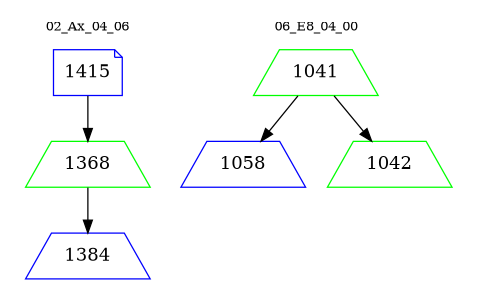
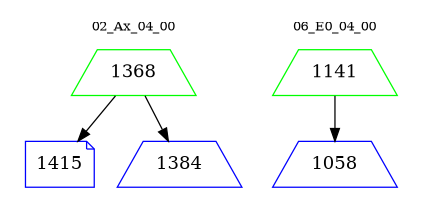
cluster "02_Ax_04_06": label "02_Ax_04_06" -> "02_Ax_04_00"
cluster "06_E8_04_00": label "06_E8_04_00" -> "06_E0_04_00"
node "1041": label "1041" -> "1141"
edge "1415" -> "1368": reversed
node "1042": removed
